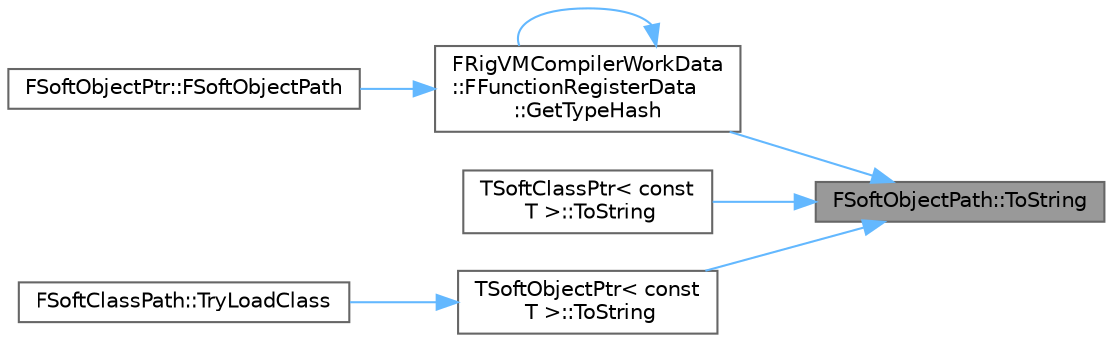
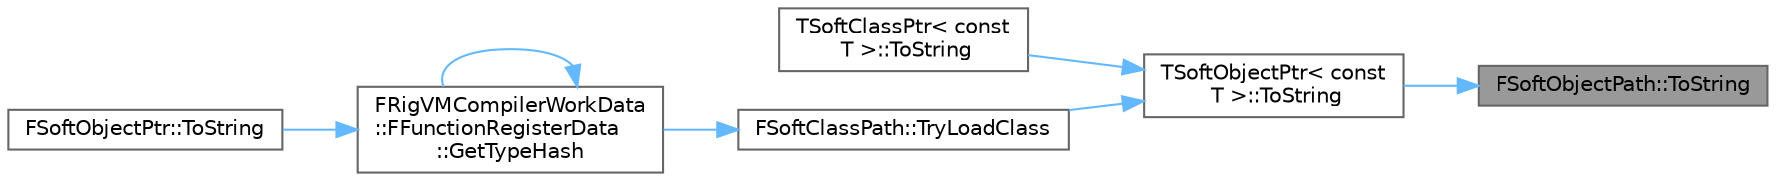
node "FSoftObjectPtr::FSoftObjectPath": label "FSoftObjectPtr::FSoftObjectPath" -> "FSoftObjectPtr::ToString"
edge "FRigVMCompilerWorkData ::FFunctionRegisterData ::GetTypeHash" -> "FSoftObjectPath::ToString": now "FRigVMCompilerWorkData ::FFunctionRegisterData ::GetTypeHash" -> "FSoftClassPath::TryLoadClass"
edge "TSoftClassPtr< const T >::ToString" -> "FSoftObjectPath::ToString": now "TSoftClassPtr< const T >::ToString" -> "TSoftObjectPtr< const T >::ToString"
